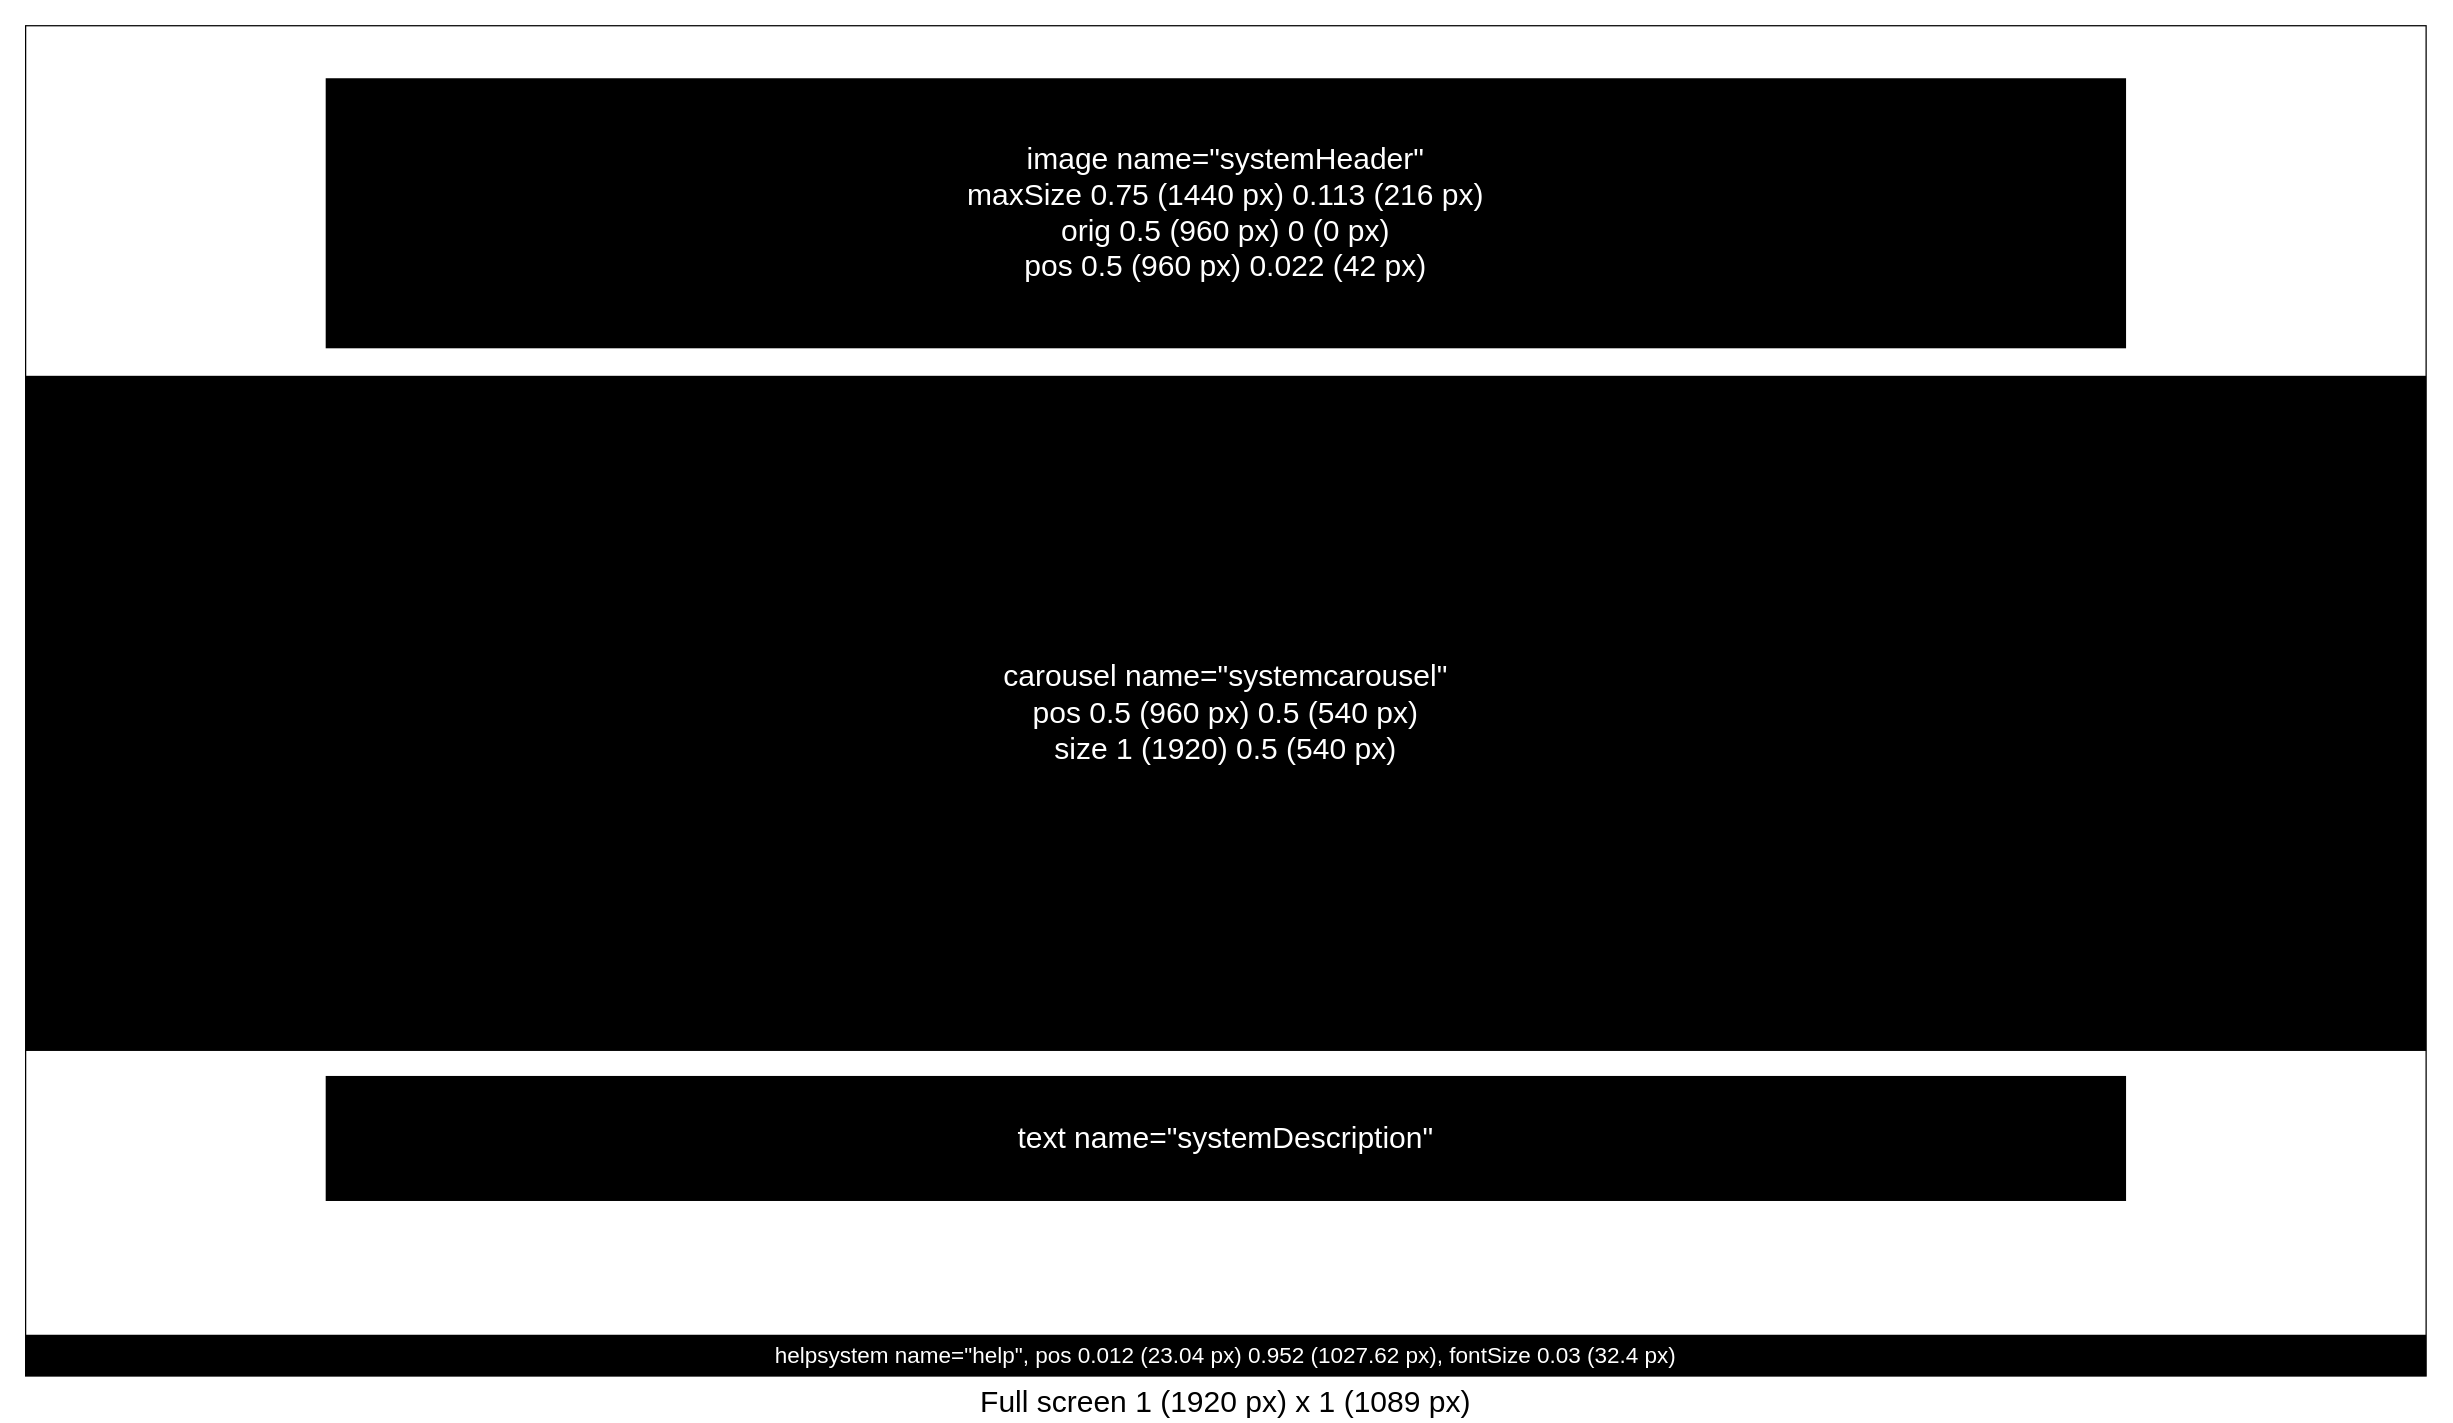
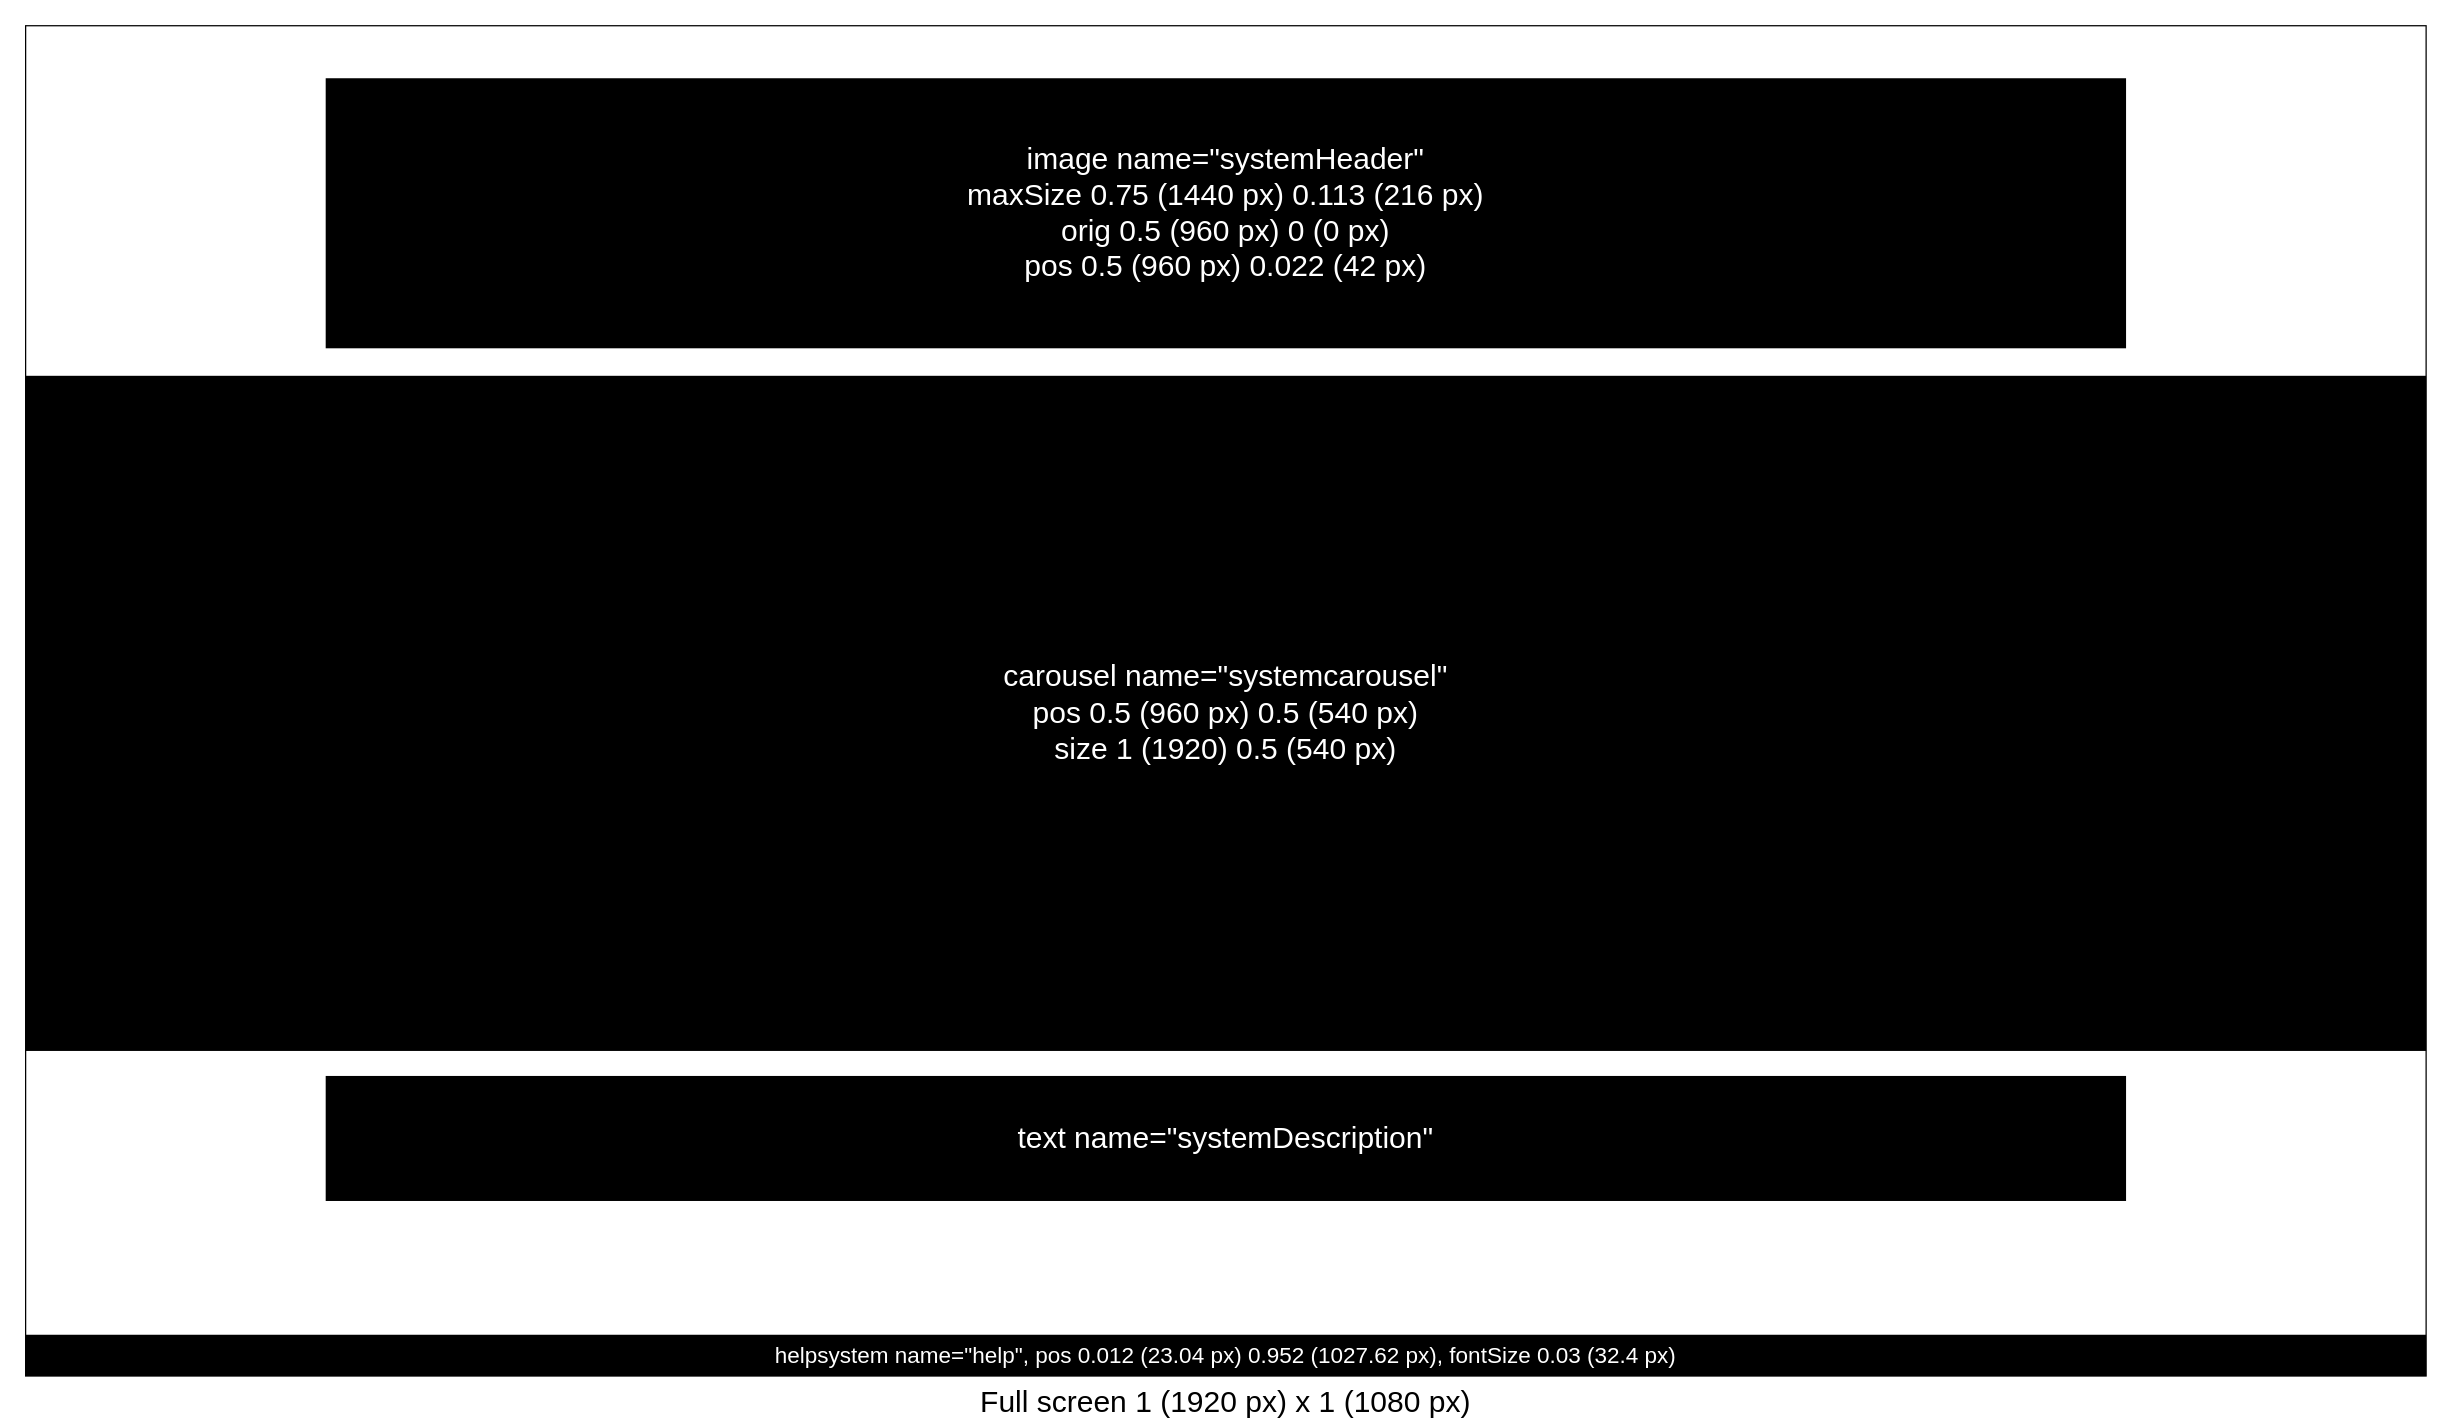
node "Full screen 1 (1920 px) x 1 (1089 px)": label "Full screen 1 (1920 px) x 1 (1089 px)" -> "Full screen 1 (1920 px) x 1 (1080 px)"
